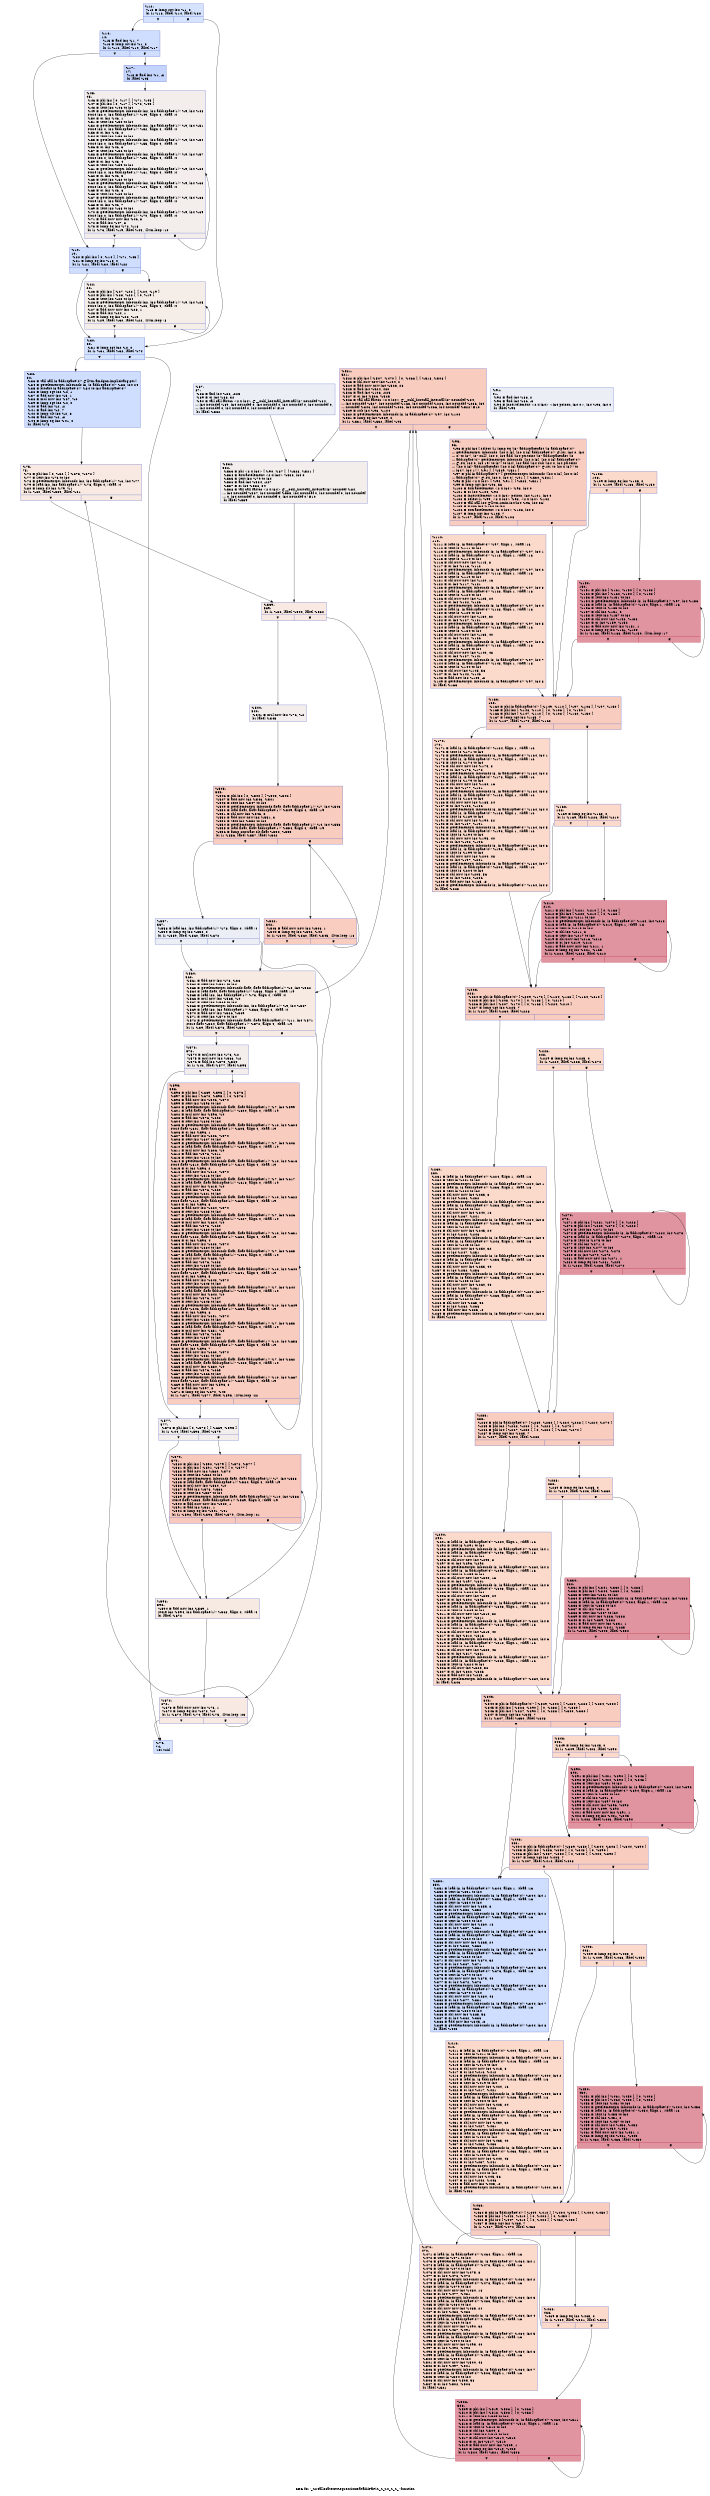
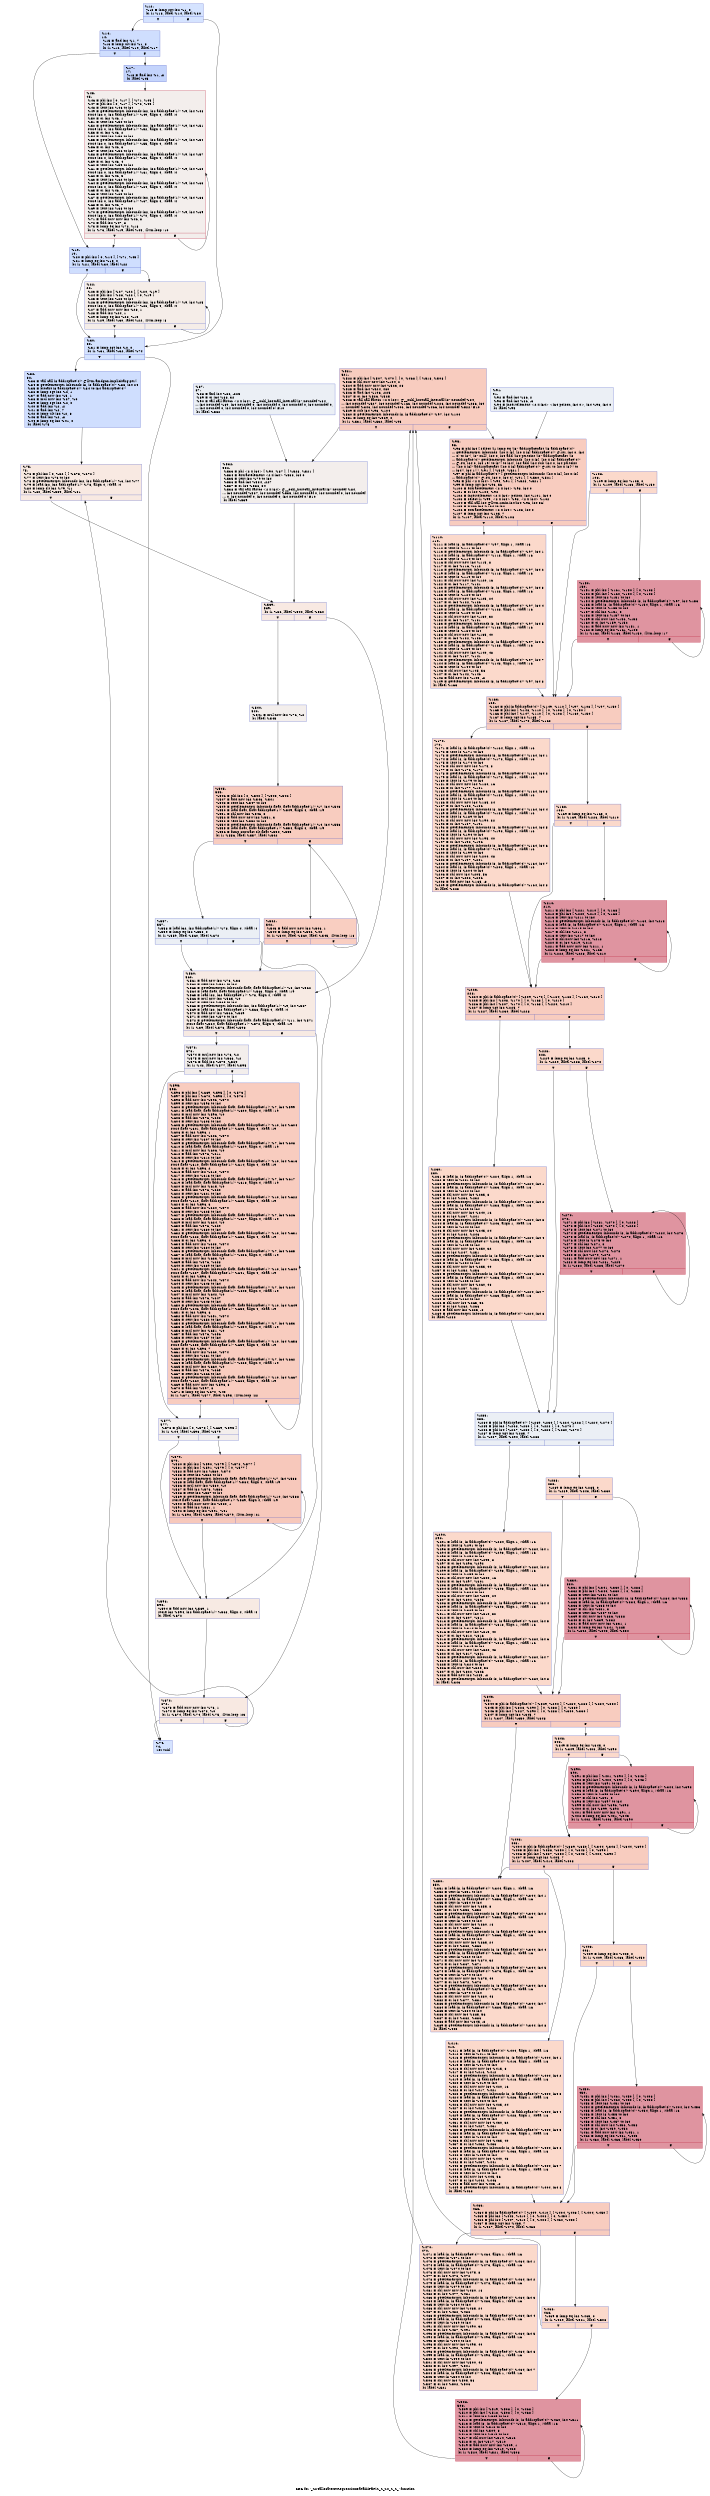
node "%45:": color #3d50c3ff -> #b70d28ff
node "%283:": fillcolor #f08b6e70 -> #d1dae970
node "%350:": fillcolor #93b5fe70 -> #f7a88970
